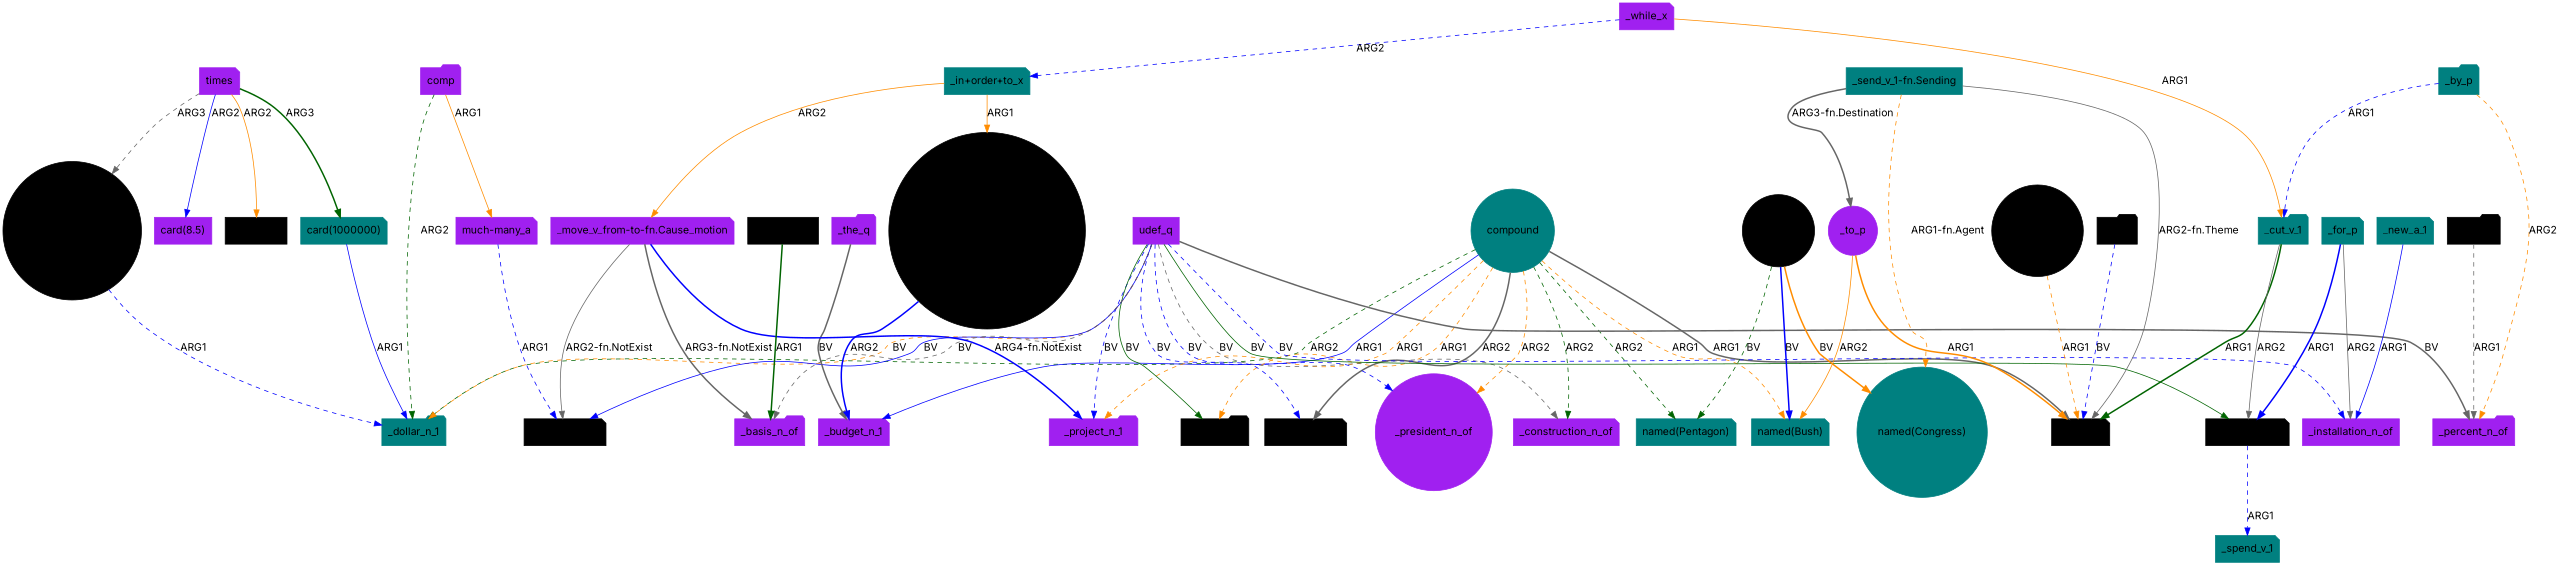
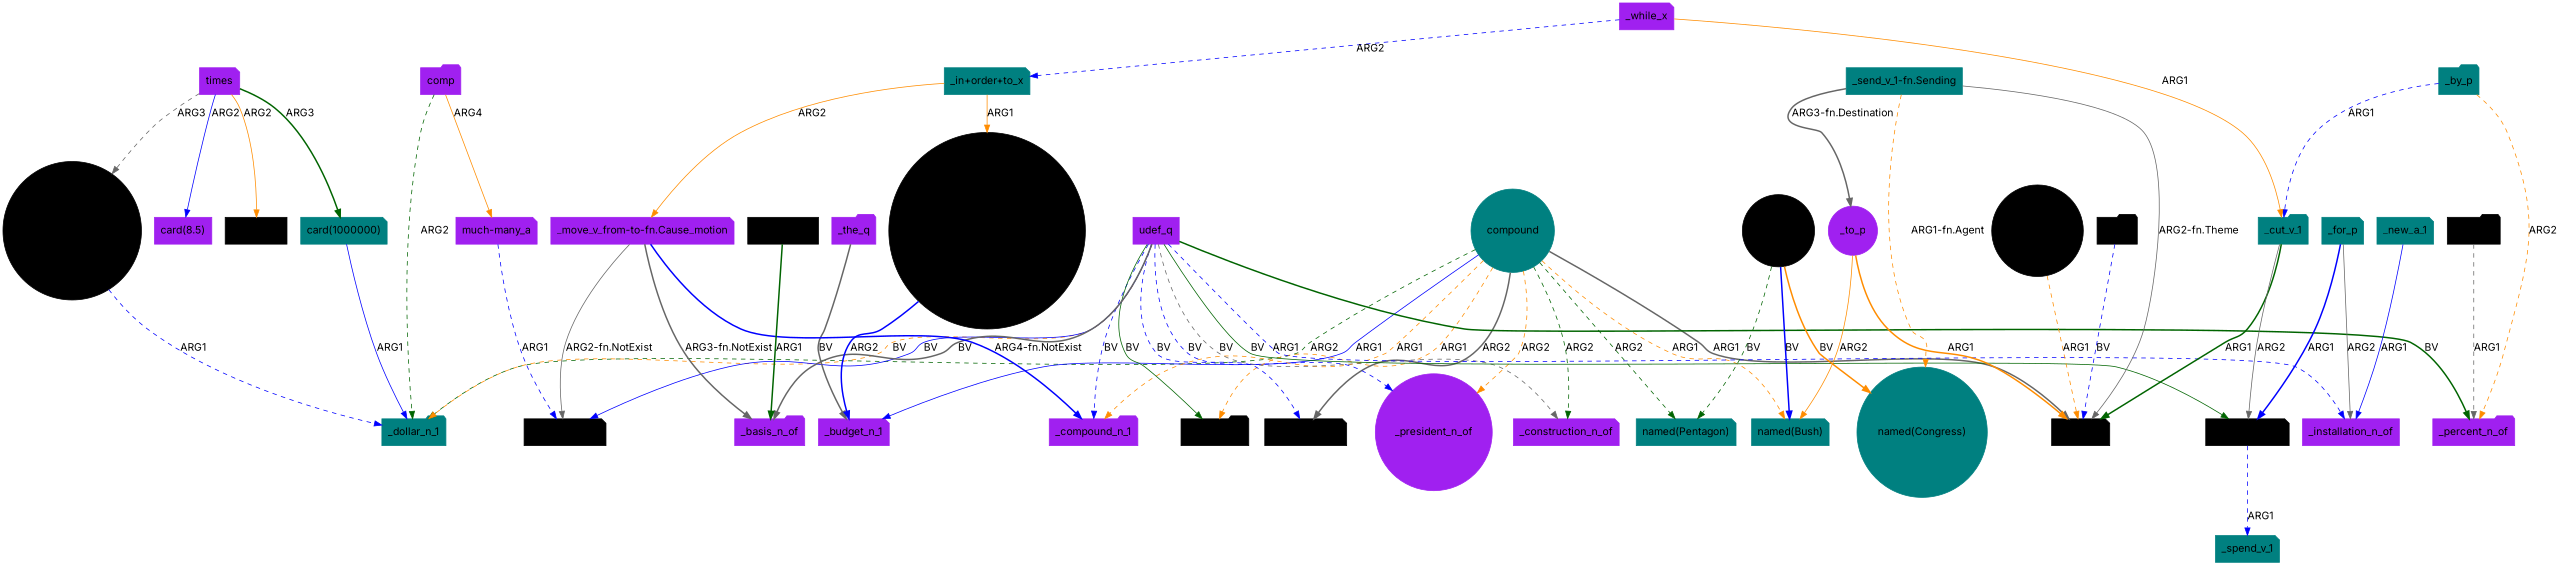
edge "comp" -> "much-many_a": label "ARG1" -> "ARG4"
edge "udef_q" -> "_percent_n_of": color gray40 -> darkgreen
edge "udef_q" -> "_basis_n_of": style dashed -> bold
edge "udef_q" -> "_installation_n_of": label "BV" -> "ARG1"
node "_project_n_1": label "_project_n_1" -> "_compound_n_1"
